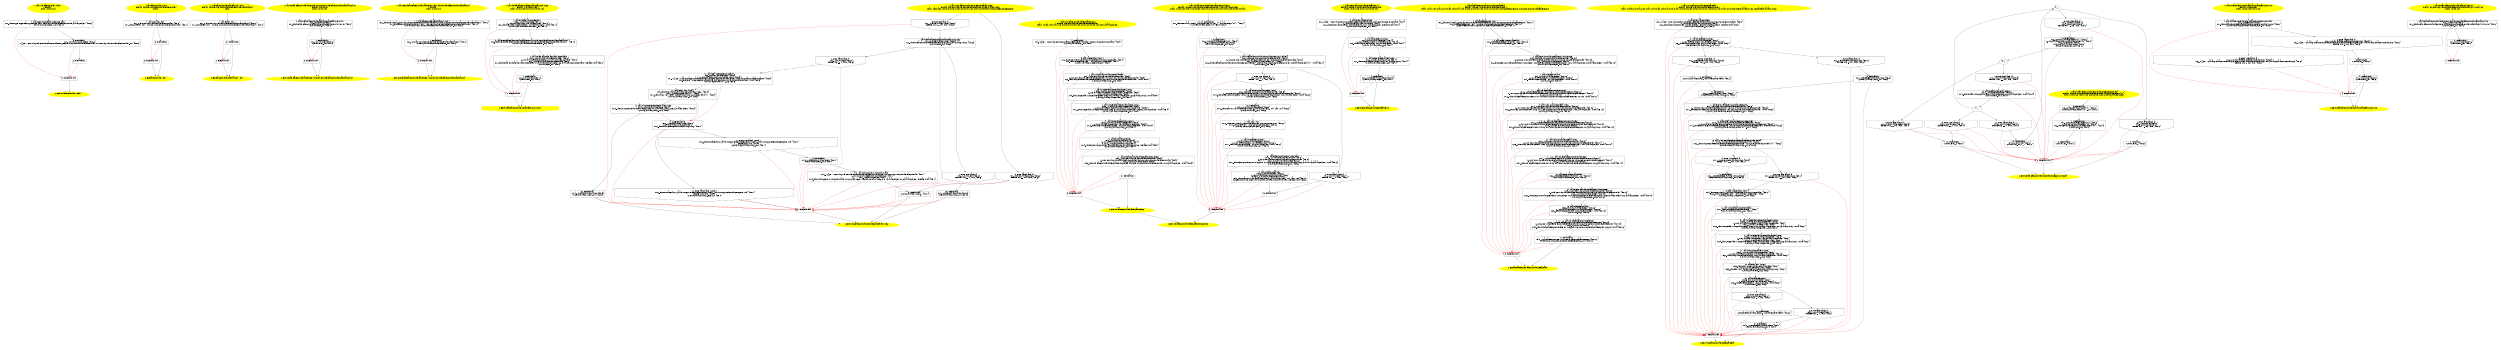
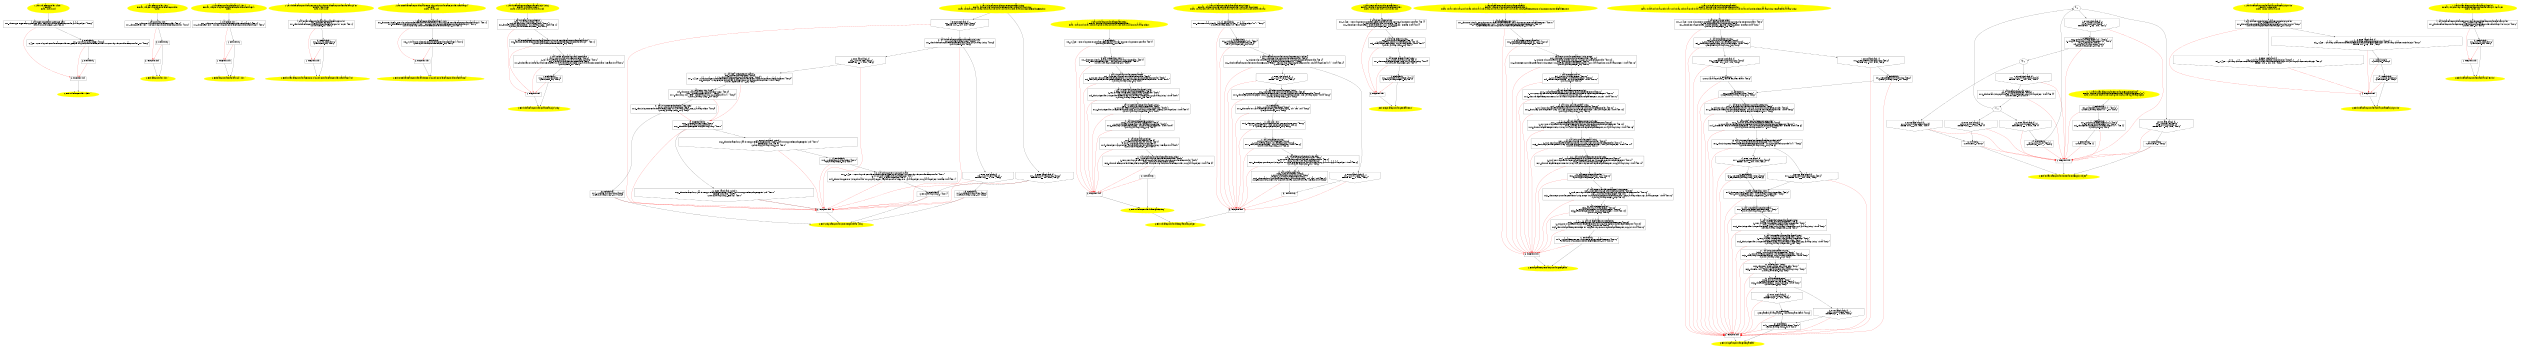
node "2: Exit boolean BaseController$Lambda$_3_4.test(int)": added
node "2: Exit boolean BaseController.containsHanScript(String)": shape invhouse -> ellipse
node "18:  method_body *&return:_Bool=0 [line 50]": label "18:  method_body *&return:_Bool=0 [line 50]" -> "18:  irvar_body *&return:_Bool=0 [line 50]"
node "20:  this_body *&return:_Bool=1 [line 53]": label "20:  this_body *&return:_Bool=1 [line 53]" -> "20:  method_body *&return:_Bool=1 [line 53]"
